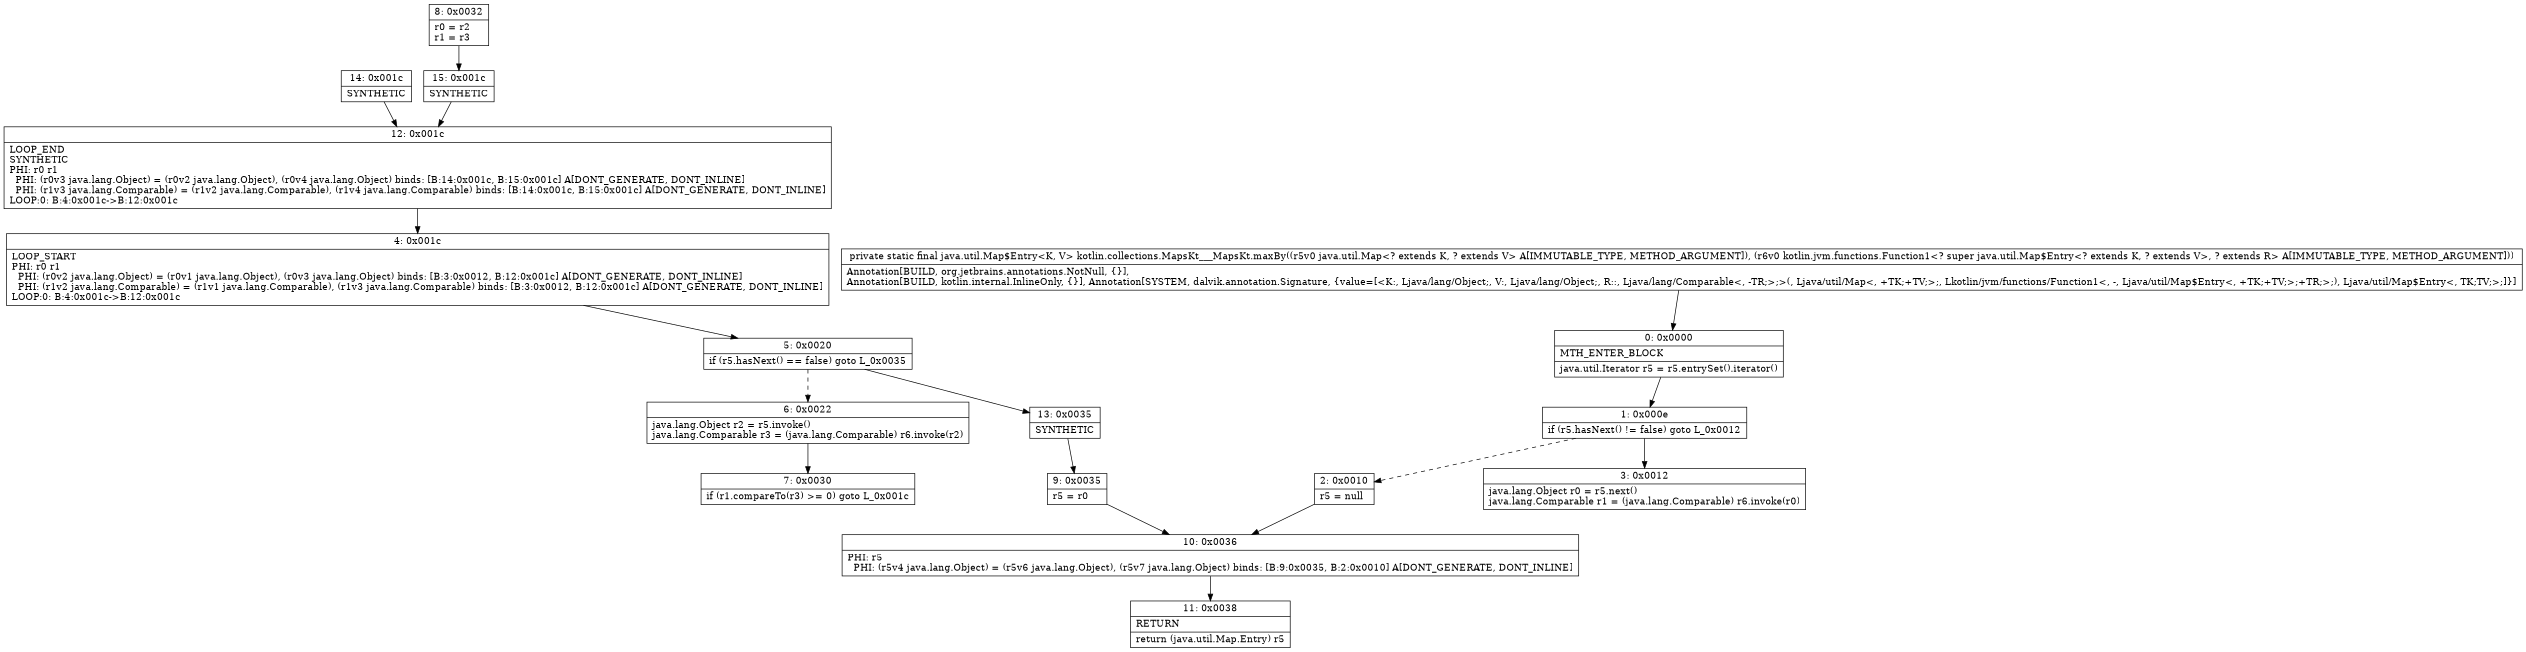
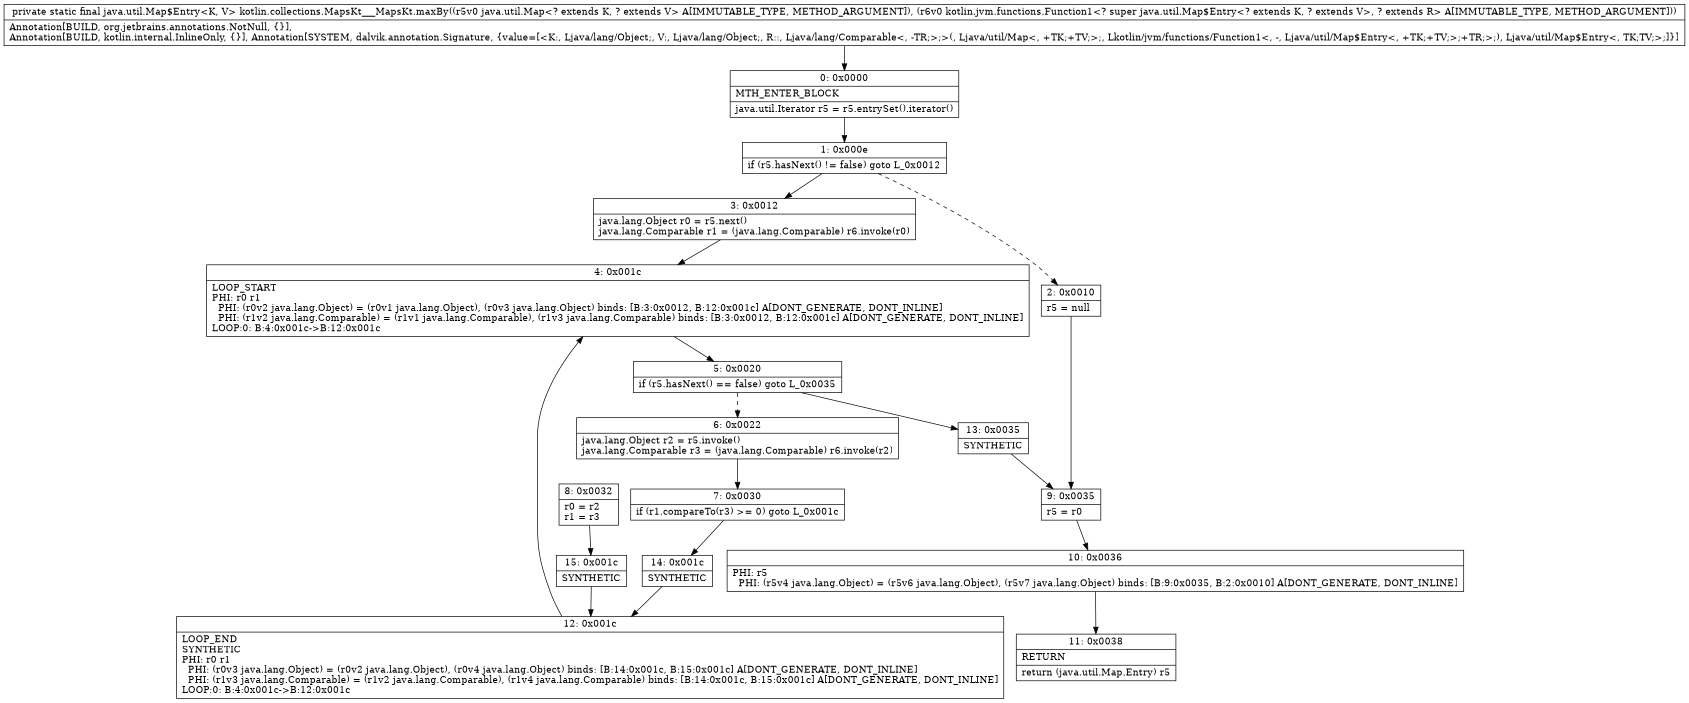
edge "3: 0x0012" -> "4: 0x001c": added
edge "2: 0x0010" -> "10: 0x0036": now "2: 0x0010" -> "9: 0x0035"
edge "7: 0x0030" -> "14: 0x001c": added
